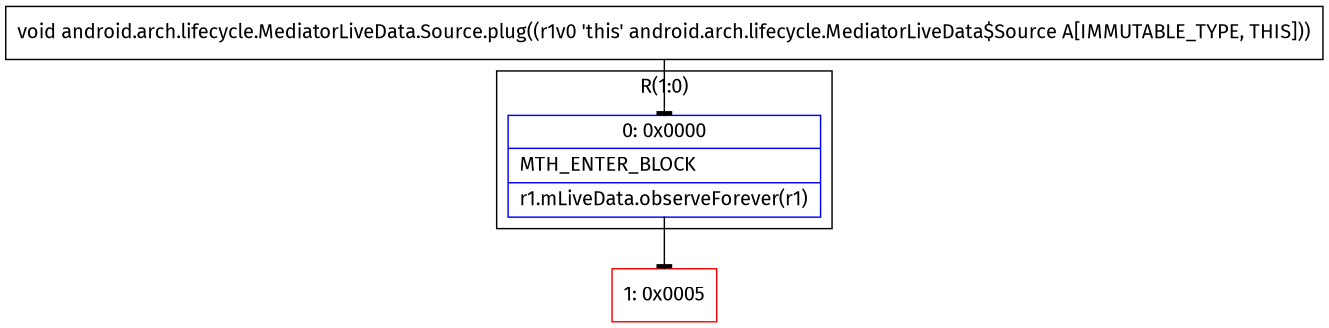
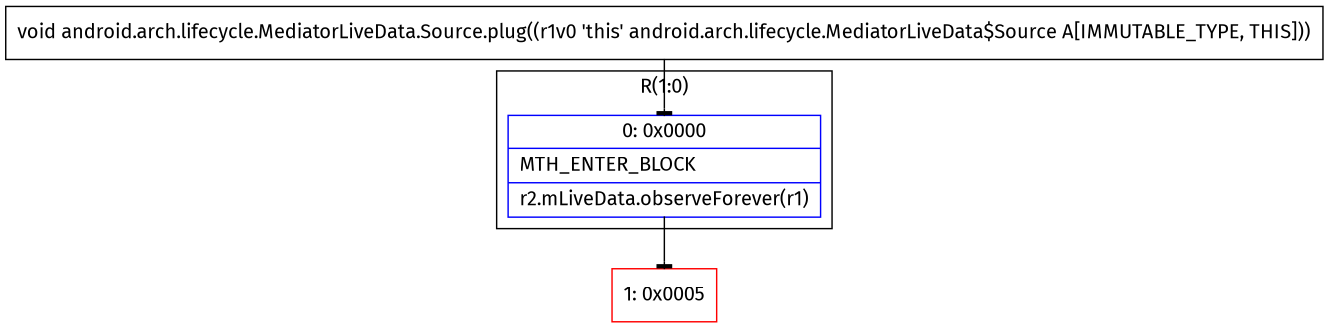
node "0: 0x0000": text "r1.mLiveData.observeForever(r1)" -> "r2.mLiveData.observeForever(r1)"
